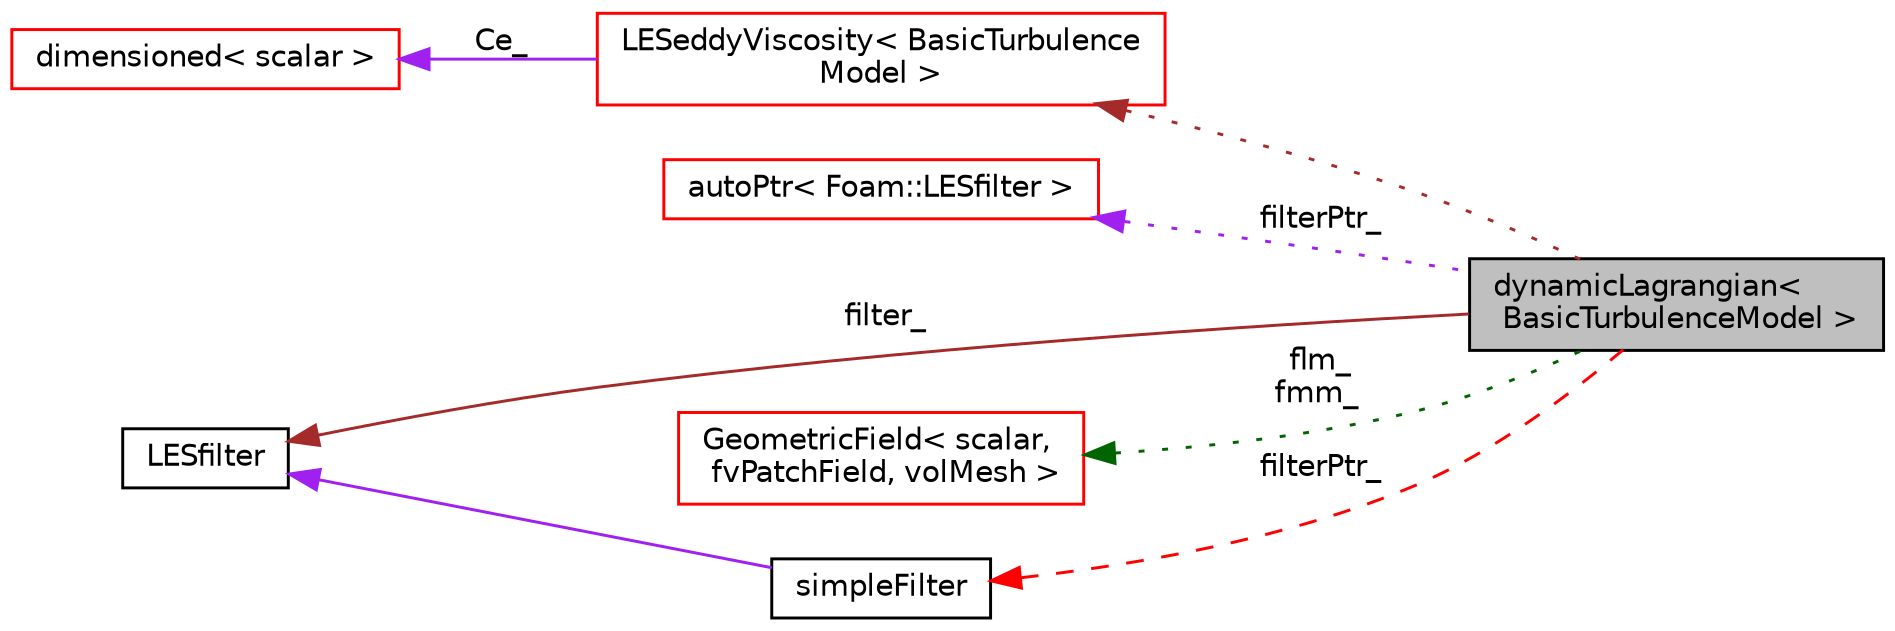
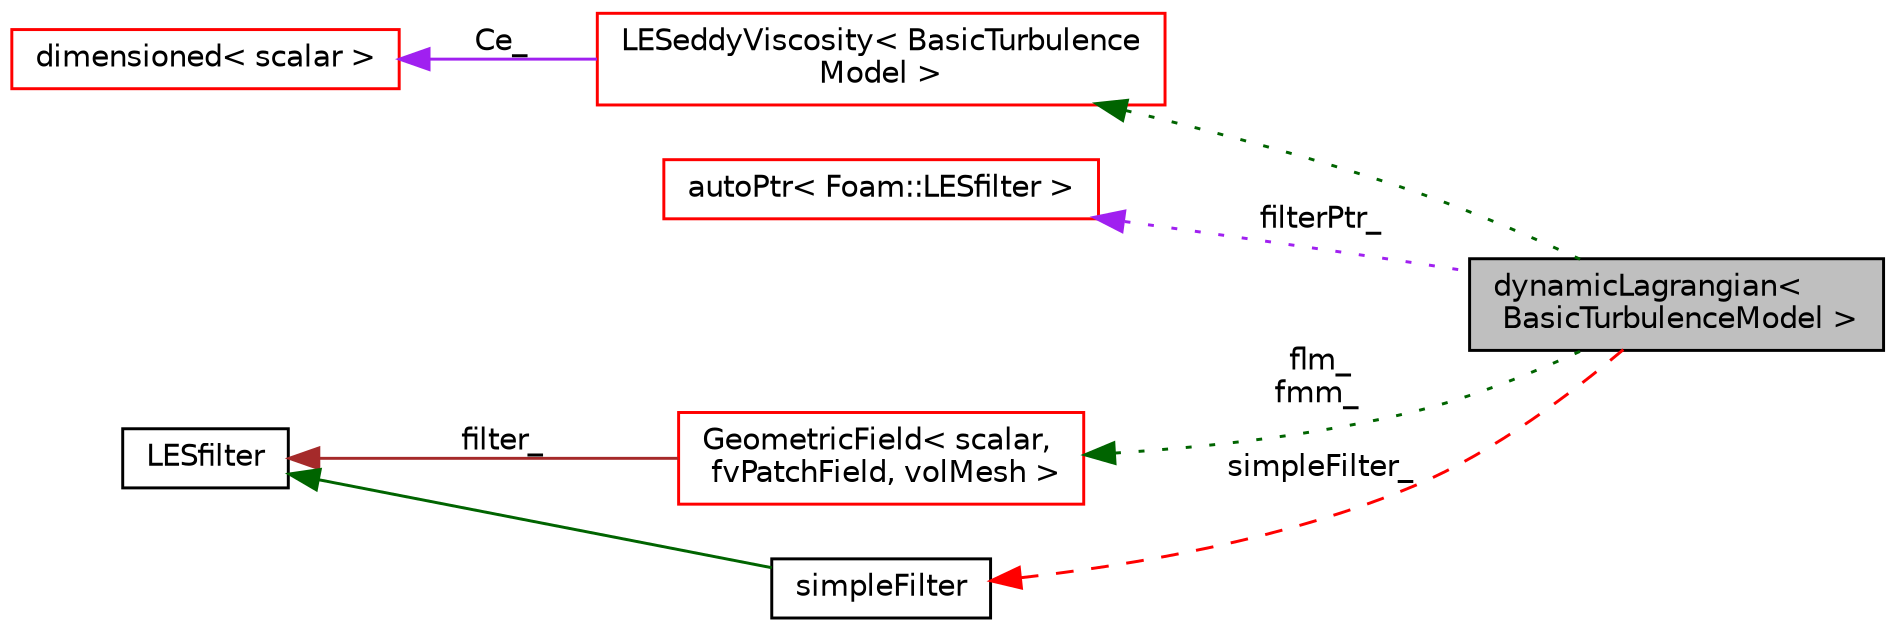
edge "dynamicLagrangian< BasicTurbulenceModel >" -> "LESeddyViscosity< BasicTurbulence Model >": color brown -> darkgreen
edge "dynamicLagrangian< BasicTurbulenceModel >" -> "LESfilter": now "GeometricField< scalar, fvPatchField, volMesh >" -> "LESfilter"
edge "dynamicLagrangian< BasicTurbulenceModel >" -> "simpleFilter": label " filterPtr_" -> " simpleFilter_"
edge "simpleFilter" -> "LESfilter": color purple -> darkgreen
